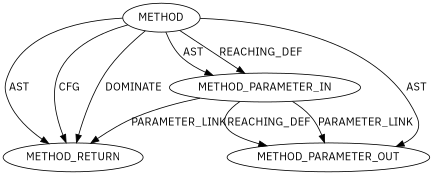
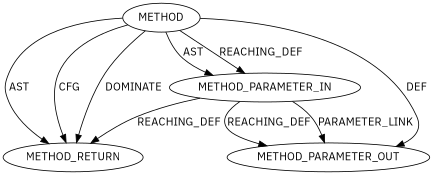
edge "METHOD" -> "METHOD_PARAMETER_OUT": label "AST" -> "DEF"
edge "METHOD_PARAMETER_IN" -> "METHOD_RETURN": label "PARAMETER_LINK" -> "REACHING_DEF"
